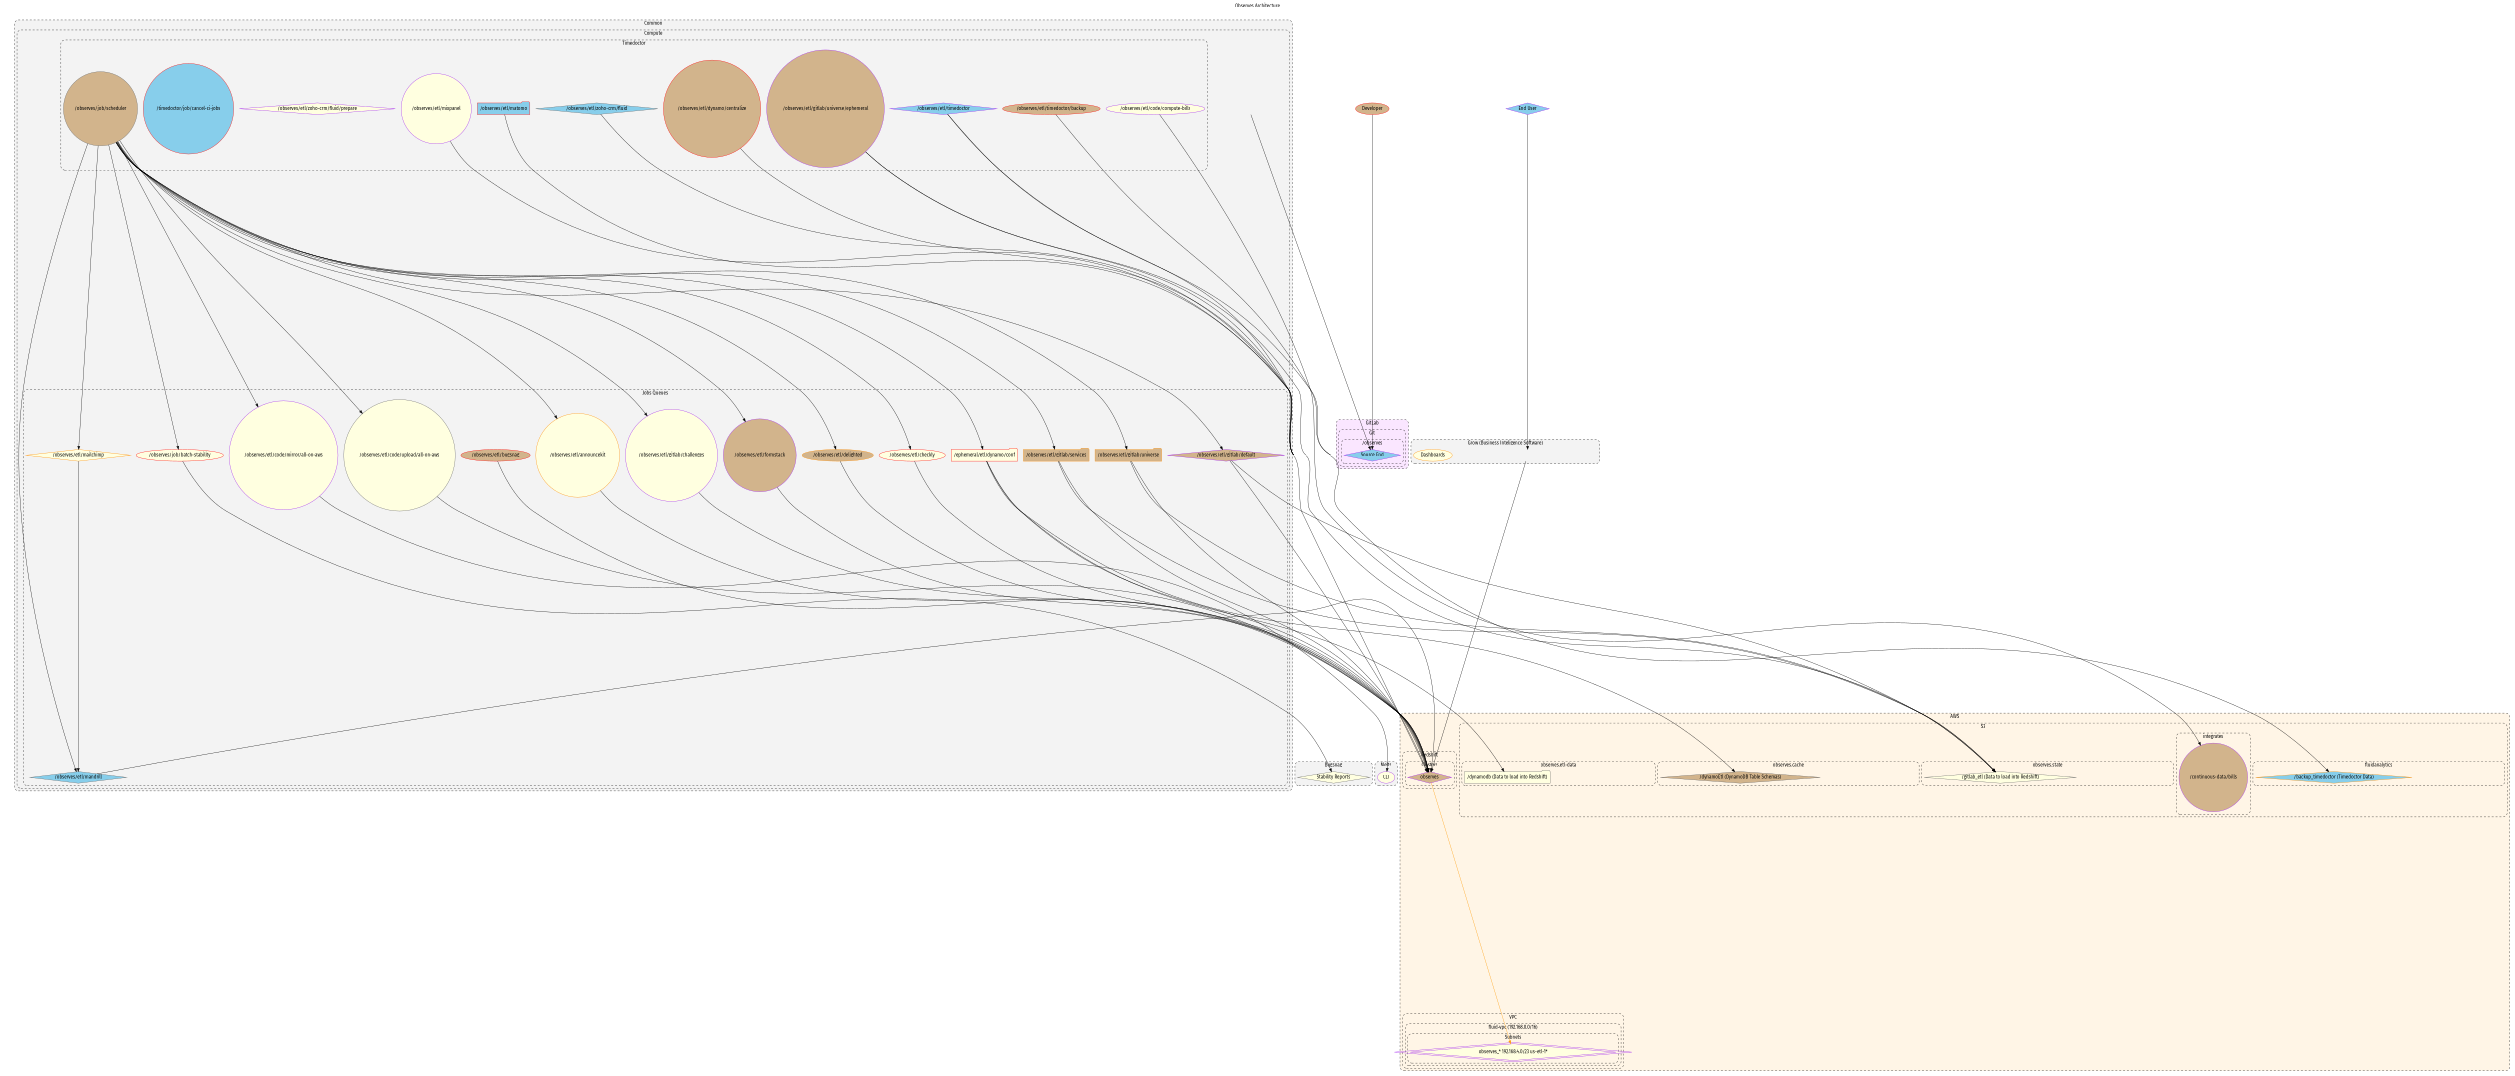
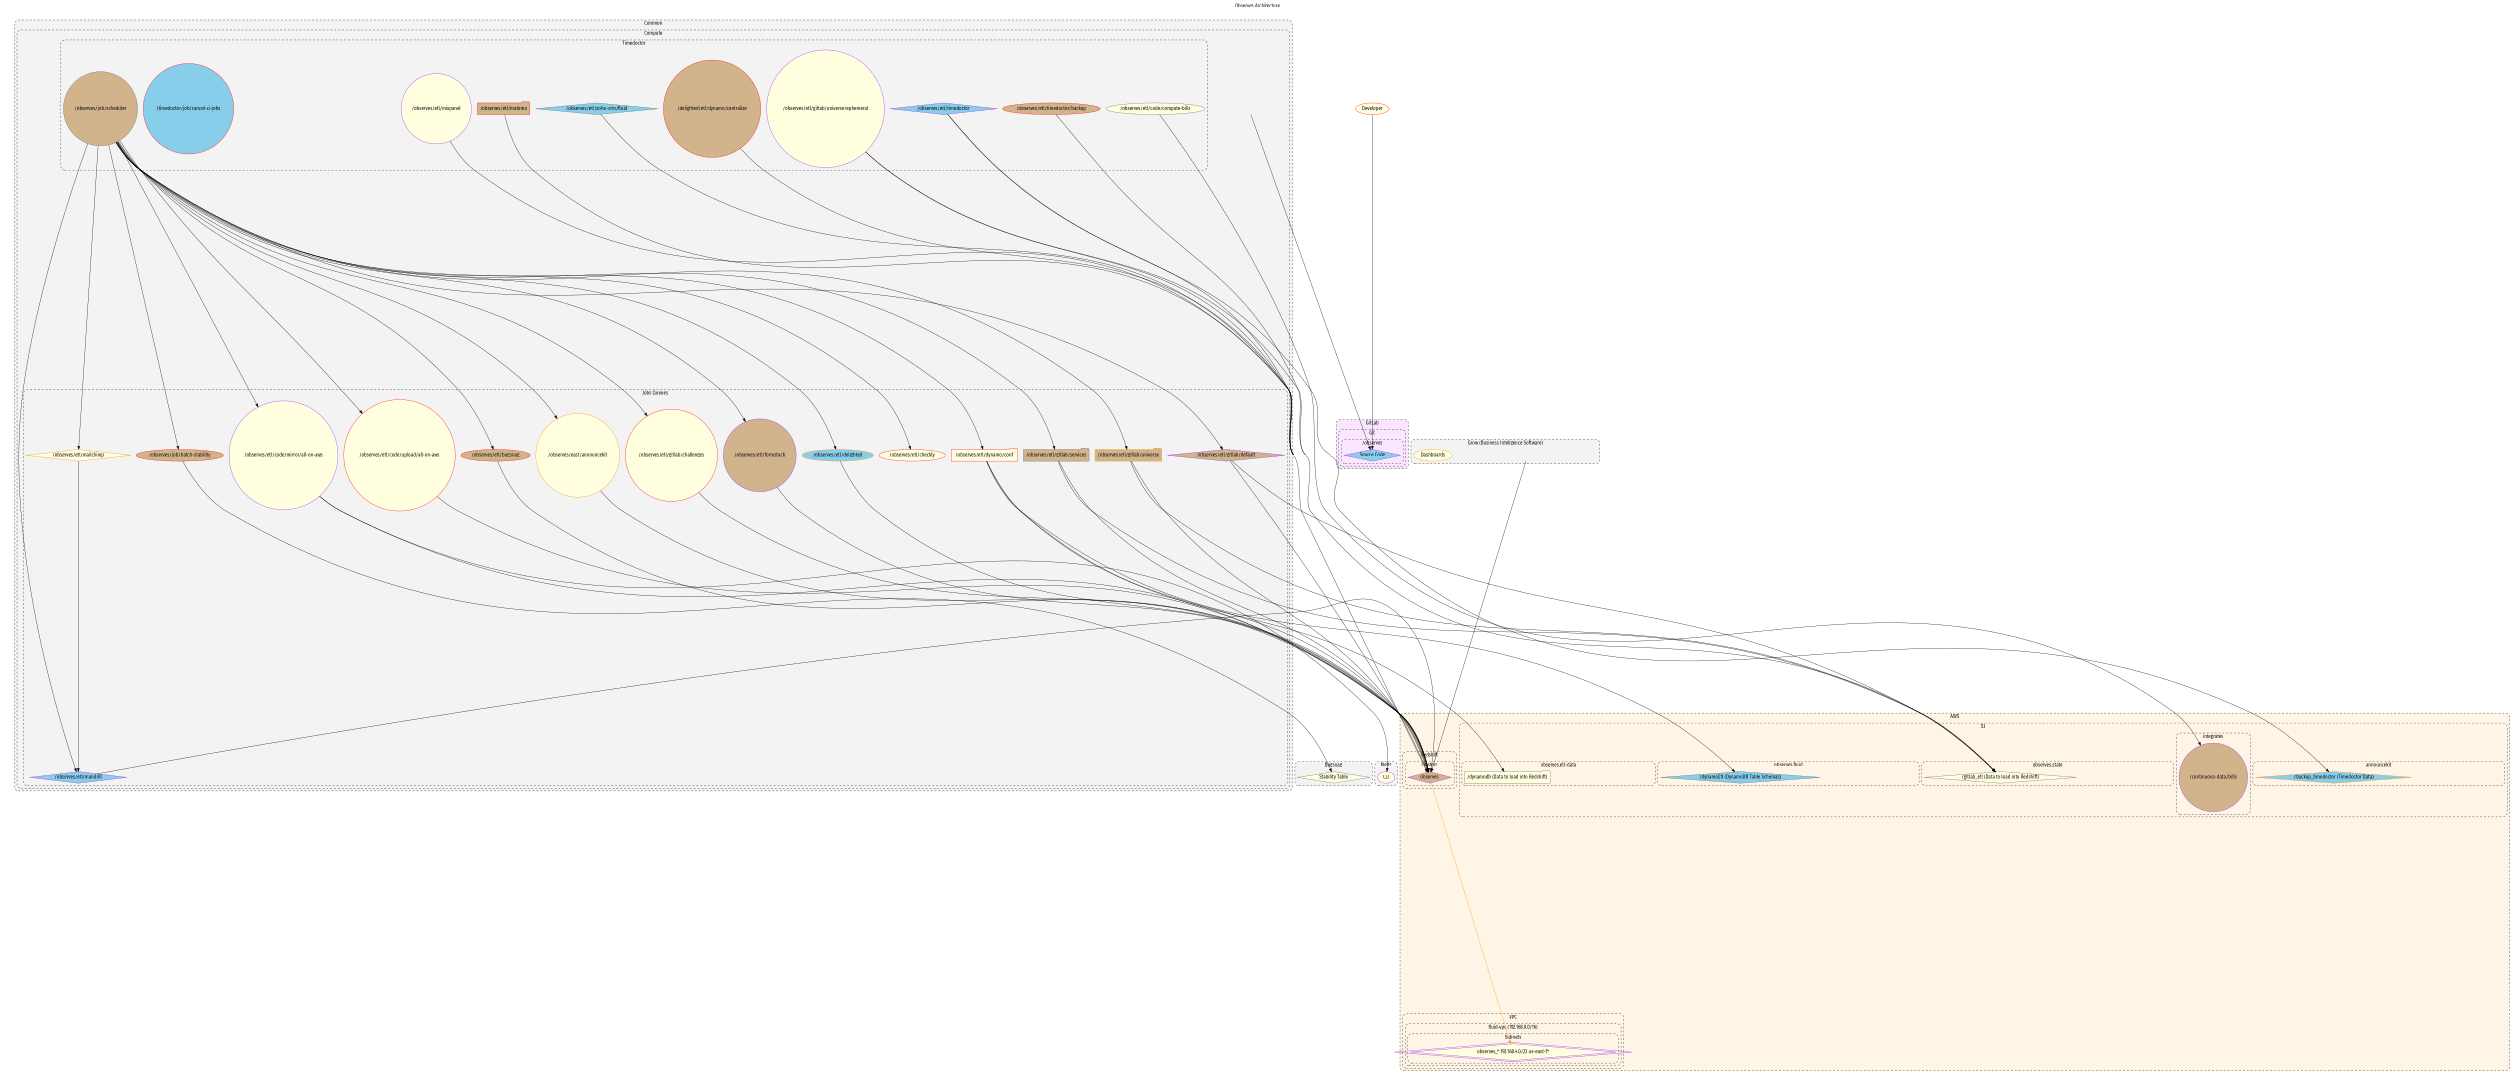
node "/observes/etl/zoho-crm/fluid/prepare": removed
node "/observes/etl/matomo": fillcolor skyblue -> tan
node "/observes/etl/dynamo/centralize": label "/observes/etl/dynamo/centralize" -> "/delighted/etl/dynamo/centralize"
node "/observes/etl/gitlab/universe/ephemeral": fillcolor tan -> lightyellow
node "/observes/etl/code/compute-bills": color purple -> gray40
node "Developer": fillcolor tan -> lightyellow
node "End User": removed
edge "/observes/etl/timedoctor/backup" -> "/backup_timedoctor (Timedoctor Data)": now "/observes/etl/timedoctor/backup" -> "/gitlab_etl (Data to load into Redshift)"
edge "/observes/job/scheduler" -> "/observes/etl/bugsnag": added
node "/observes/job/batch-stability": fillcolor lightyellow -> tan
node "/observes/etl/code/upload/all-on-aws": color gray40 -> red
node "/observes/etl/announcekit": label "/observes/etl/announcekit" -> "/observes/east/announcekit"
node "/observes/etl/gitlab/challenges": color purple -> red
node "/observes/etl/delighted": fillcolor tan -> skyblue
node "/ephemeral/etl/dynamo/conf": label "/ephemeral/etl/dynamo/conf" -> "/observes/etl/dynamo/conf"
node "/observes/etl/gitlab/services": color darkorange -> gray40
node "Source End": label "Source End" -> "Source Code"
edge "/observes/etl/checkly" -> "observes": now "/observes/etl/code/mirror/all-on-aws" -> "observes"
cluster "observes.cache": label "observes.cache" -> "observes.fluid"
cluster "fluidanalytics": label "fluidanalytics" -> "announcekit"
node "/observes/etl/mandrill": color gray40 -> purple
node "Stability Reports": label "Stability Reports" -> "Stability Table"
node "/dynamoEtl (DynamoDB Table Schemas)": fillcolor tan -> skyblue
node "observes_* 192.168.4.0/23 us-etl-1*": label "observes_* 192.168.4.0/23 us-etl-1*" -> "observes_* 192.168.4.0/23 us-east-1*"
